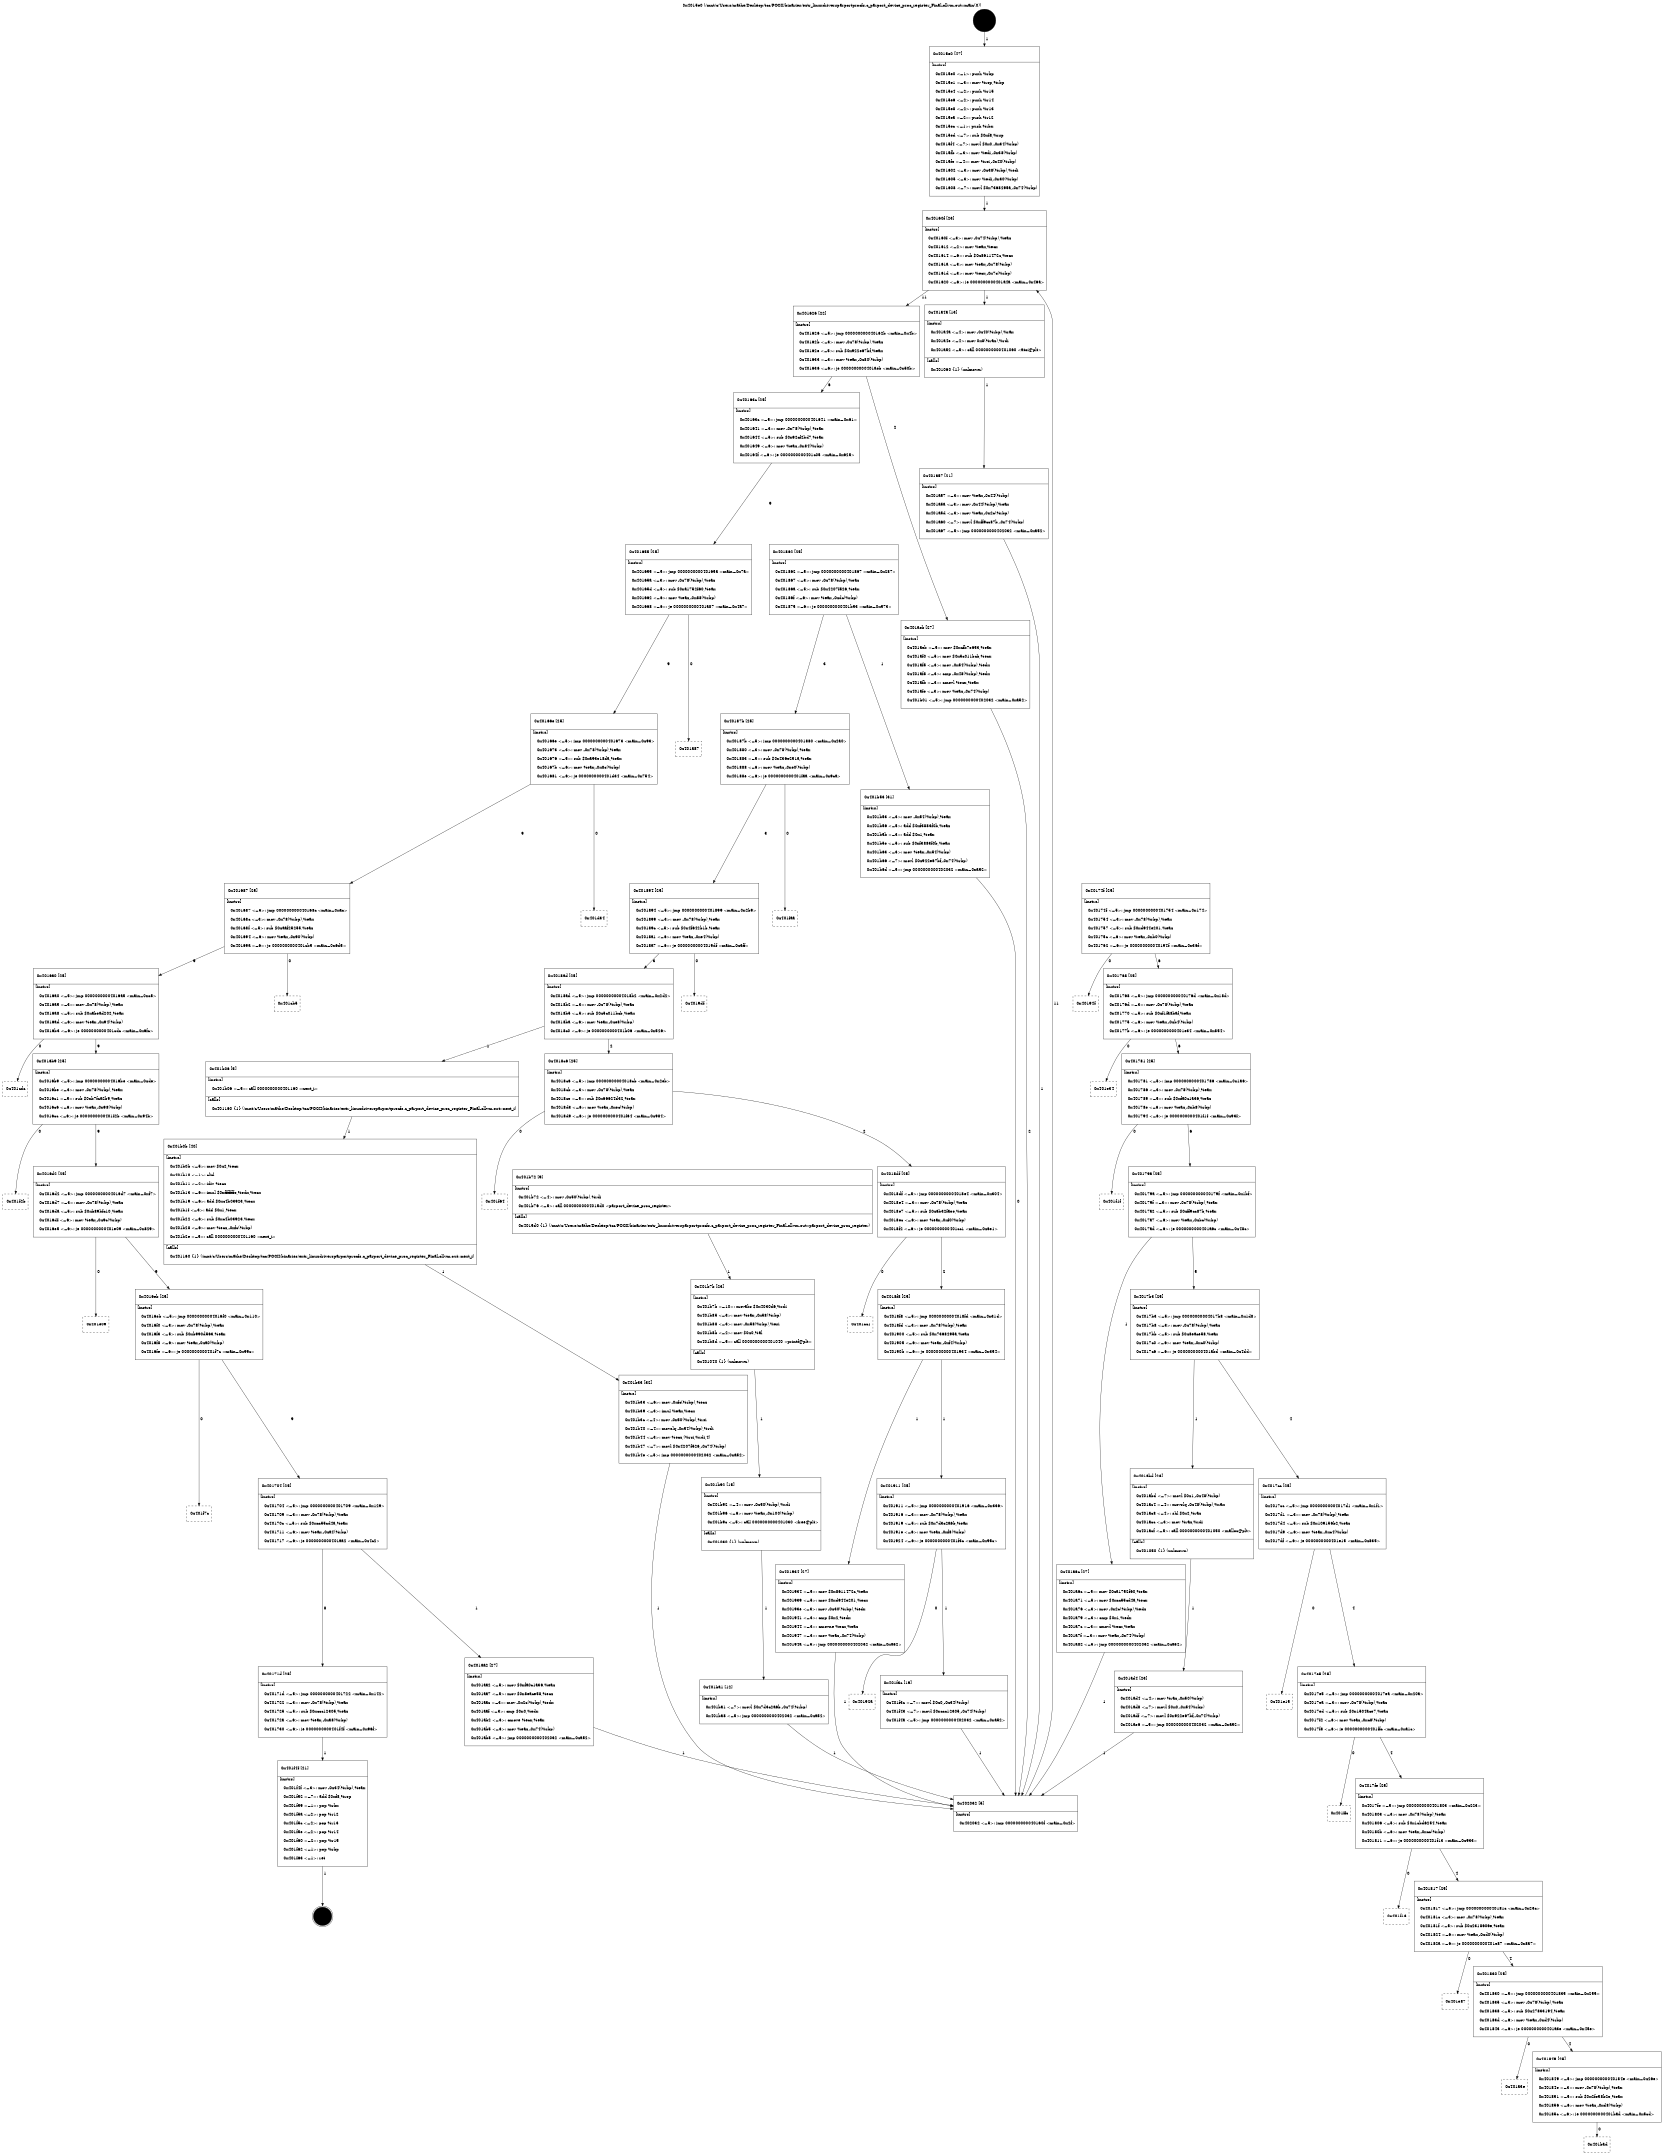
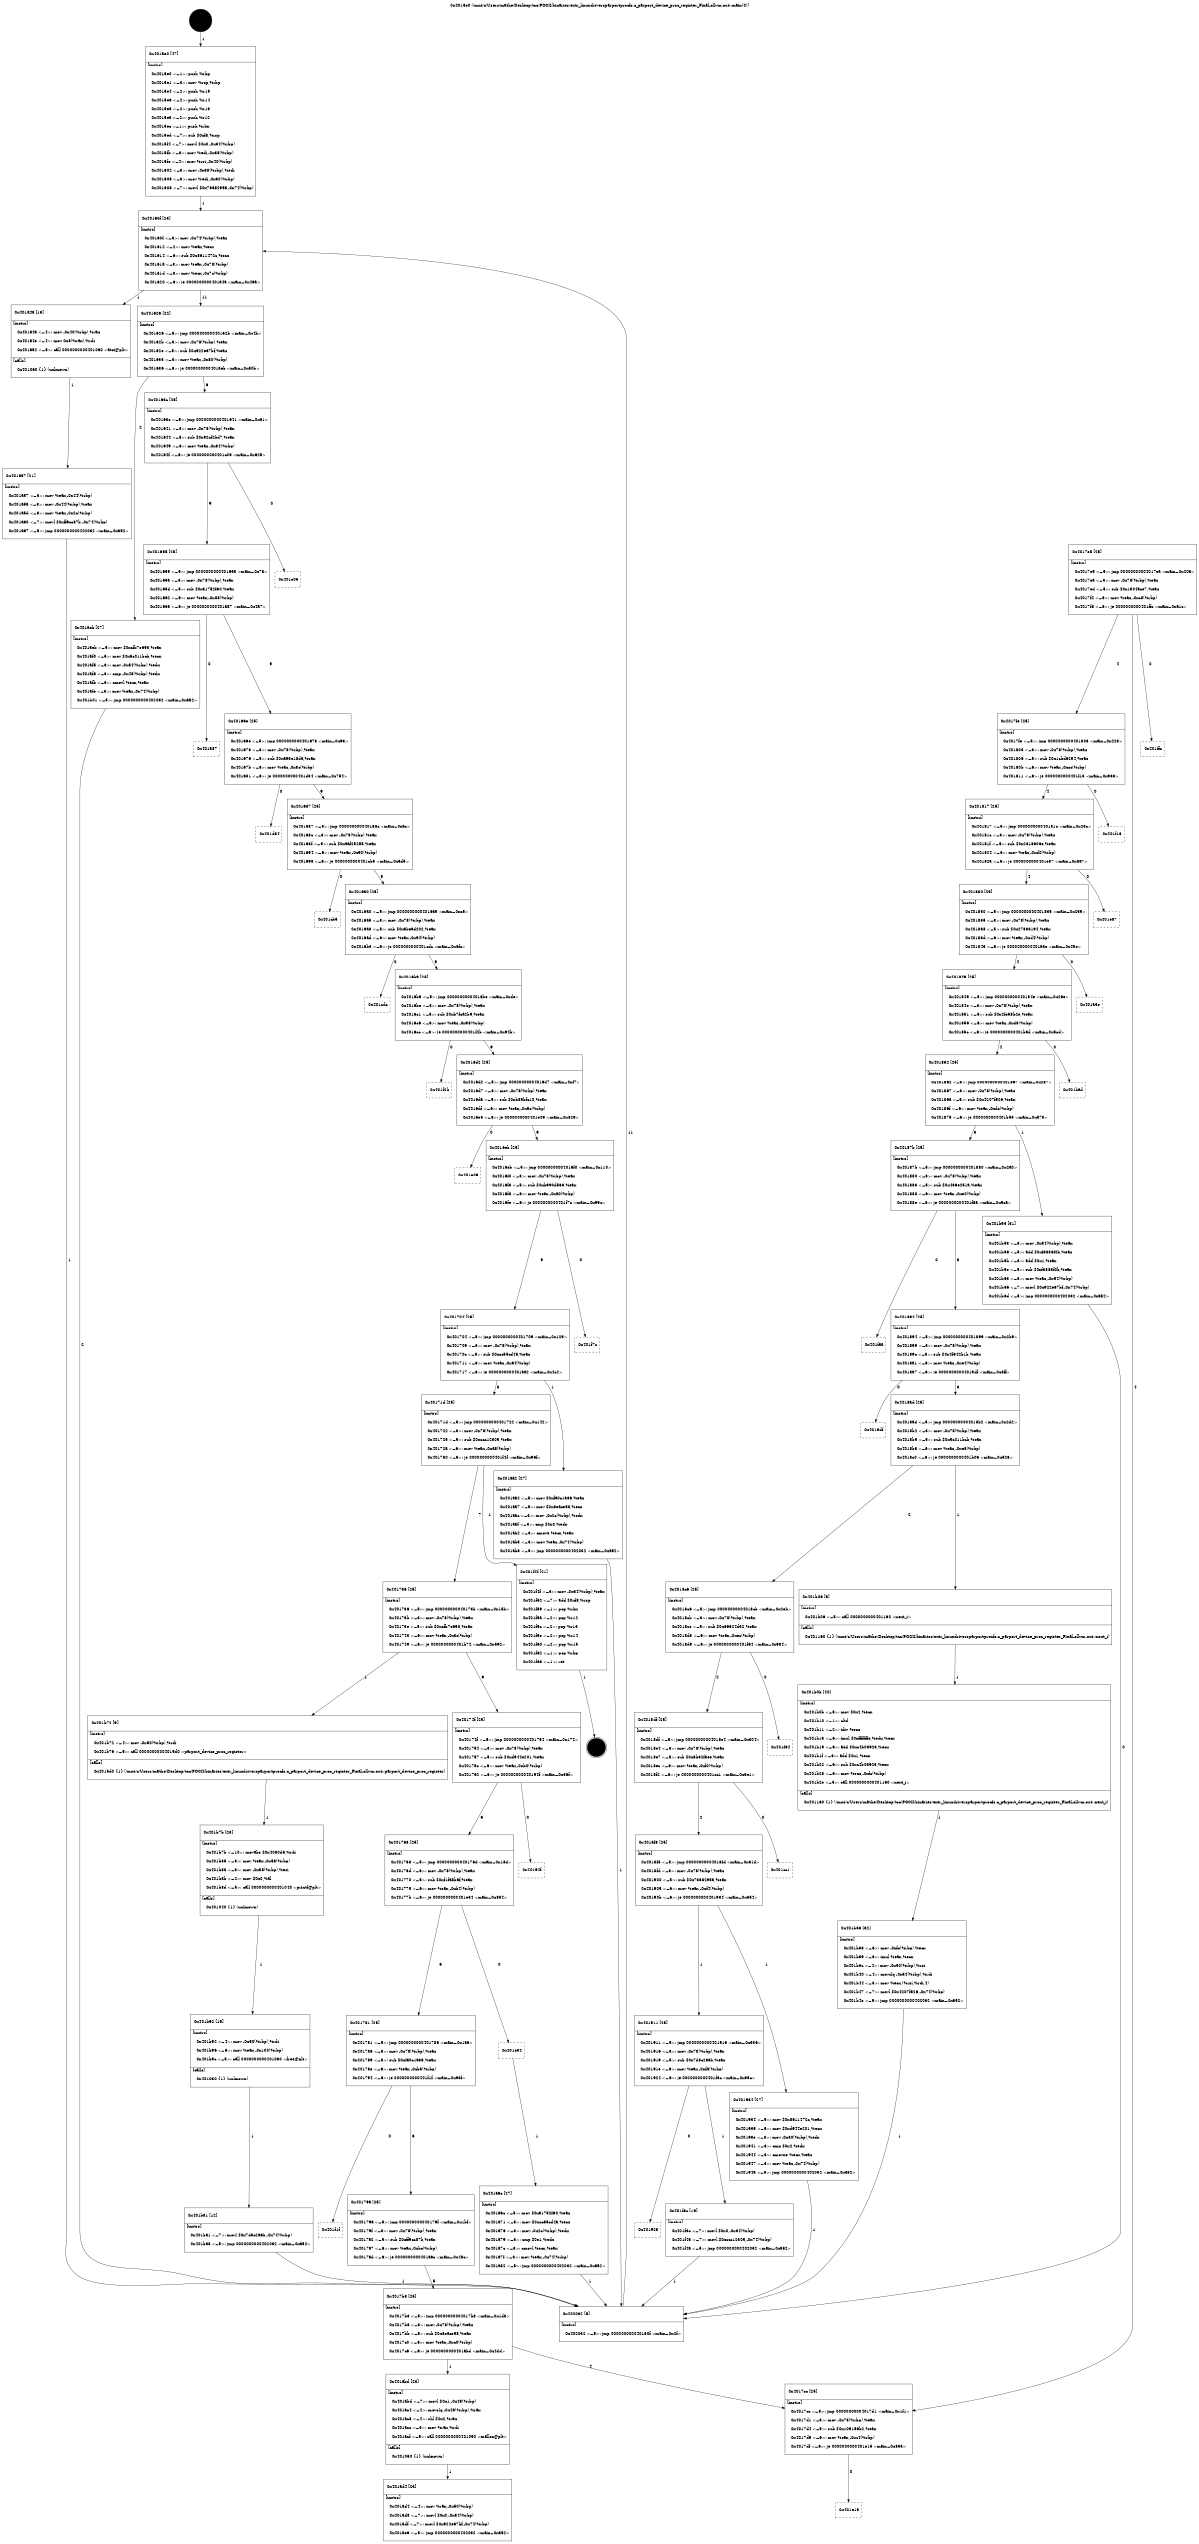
node "0x401c05": added
edge "0x401849 [25]" -> "0x401862 [25]": added, label "4"
edge "0x40179a [25]" -> "0x401a6c [27]": now "0x401e34" -> "0x401a6c [27]"
edge "0x4017cc [25]" -> "0x4017e5 [25]": reversed
node "0x401736 [25]": added
edge "0x401ad4 [23]" -> "0x402032 [5]": removed, label "1"
